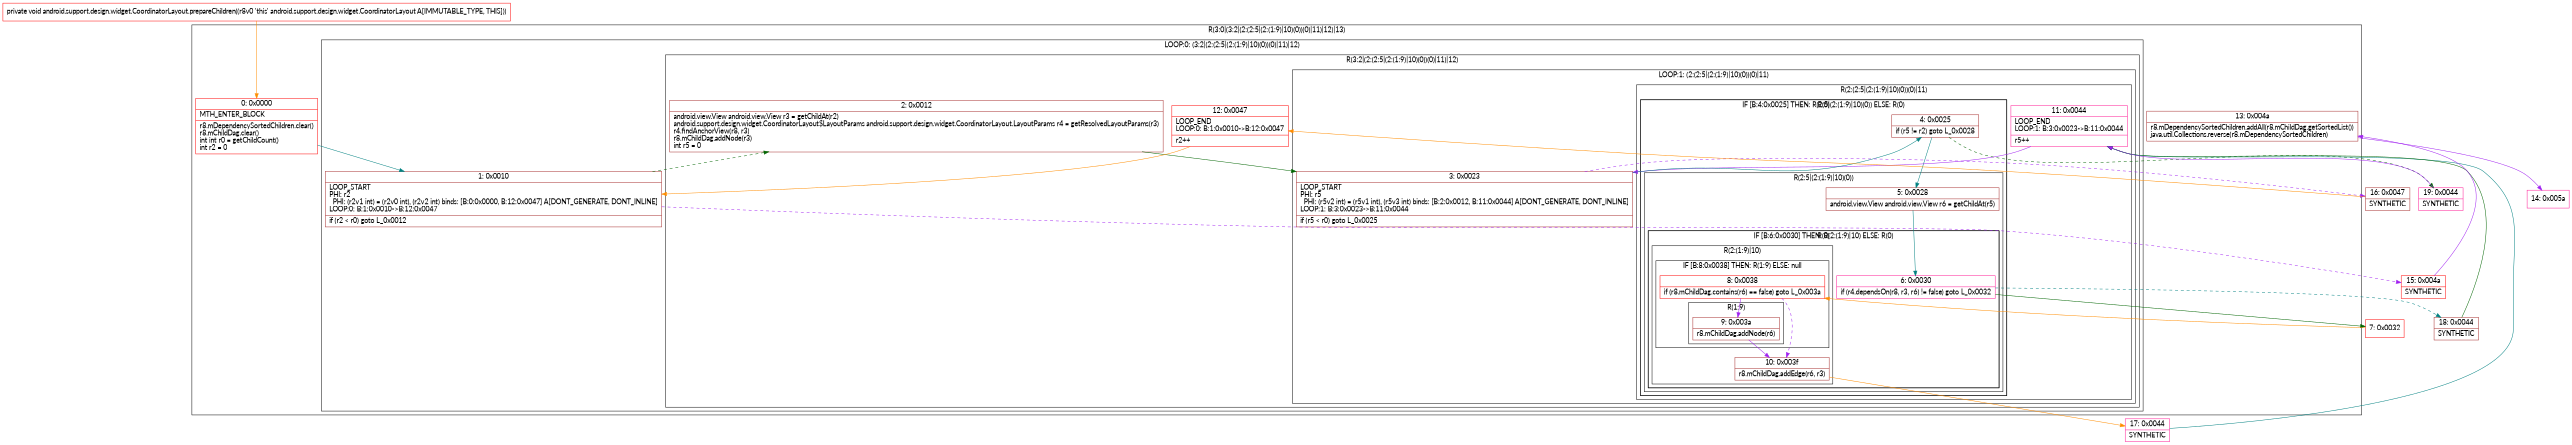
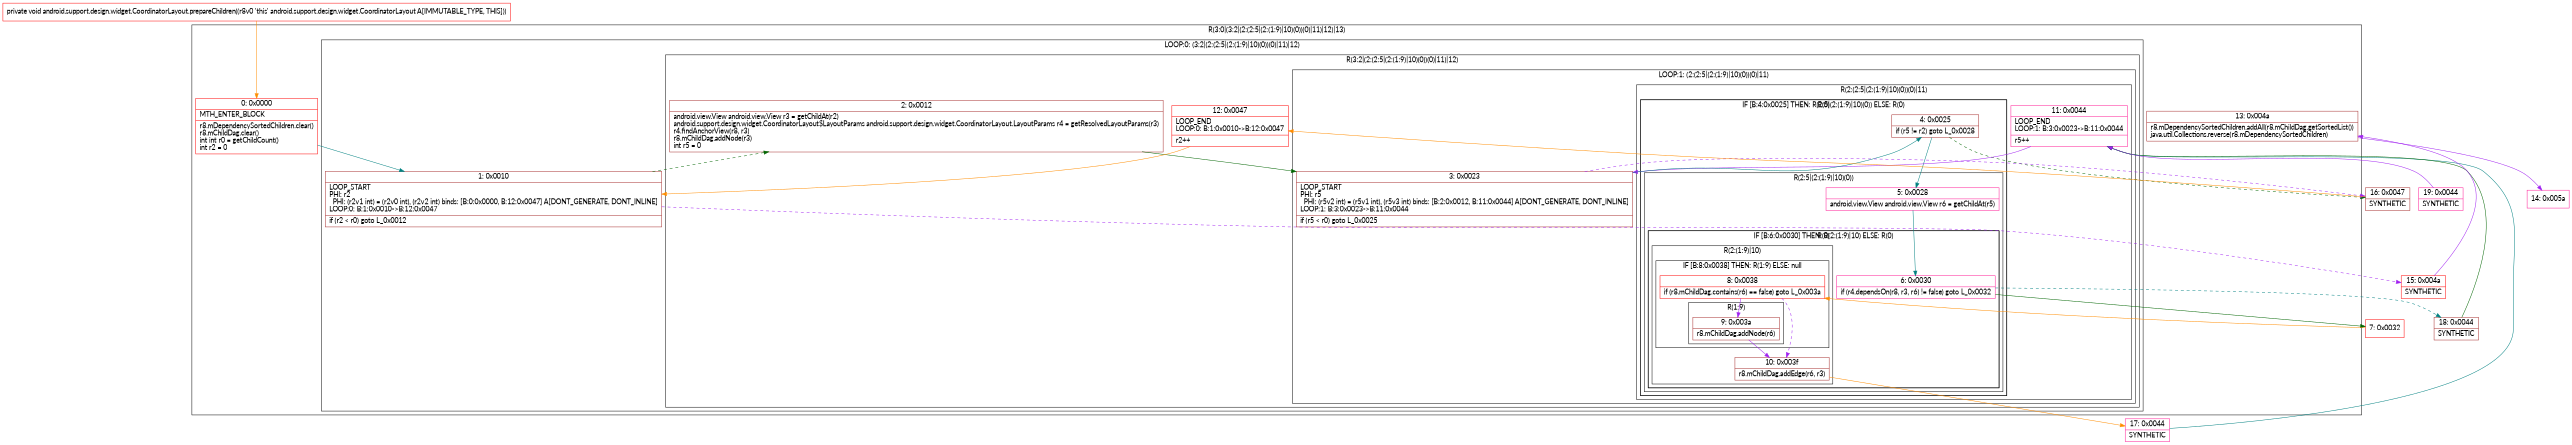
edge "4: 0x0025" -> "19: 0x0044": now "4: 0x0025" -> "16: 0x0047"
node "5: 0x0028": color brown -> deeppink
